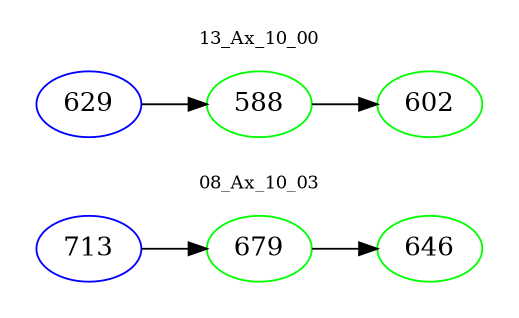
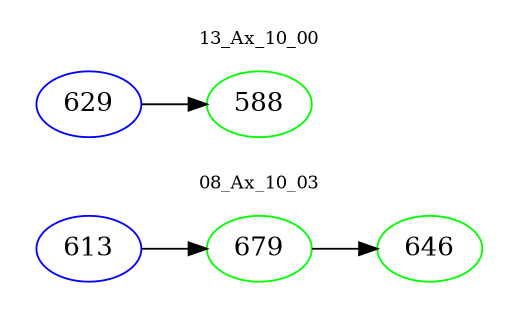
node "602": removed
node "713": label "713" -> "613"
